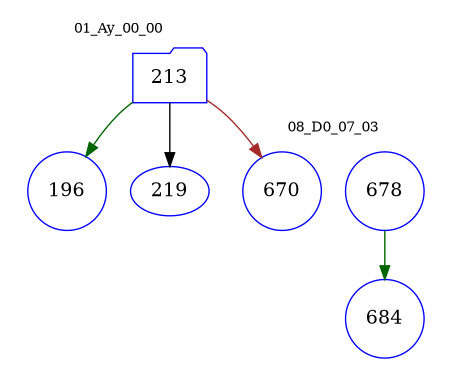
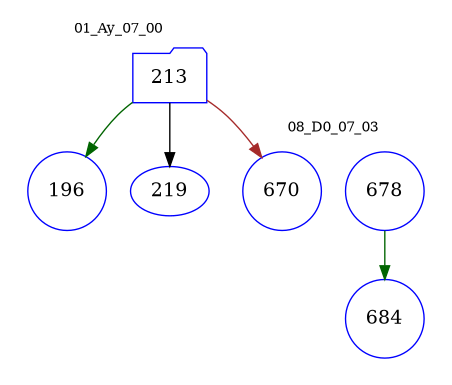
cluster "01_Ay_00_00": label "01_Ay_00_00" -> "01_Ay_07_00"
